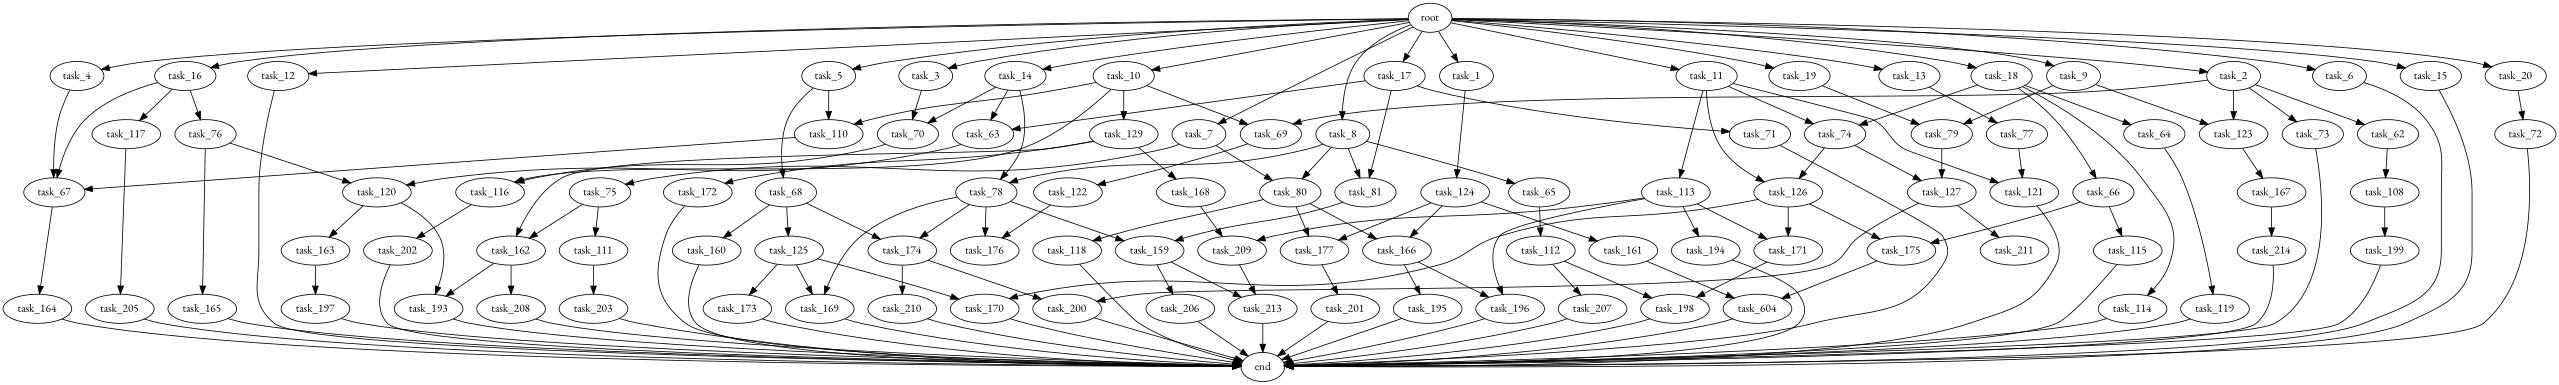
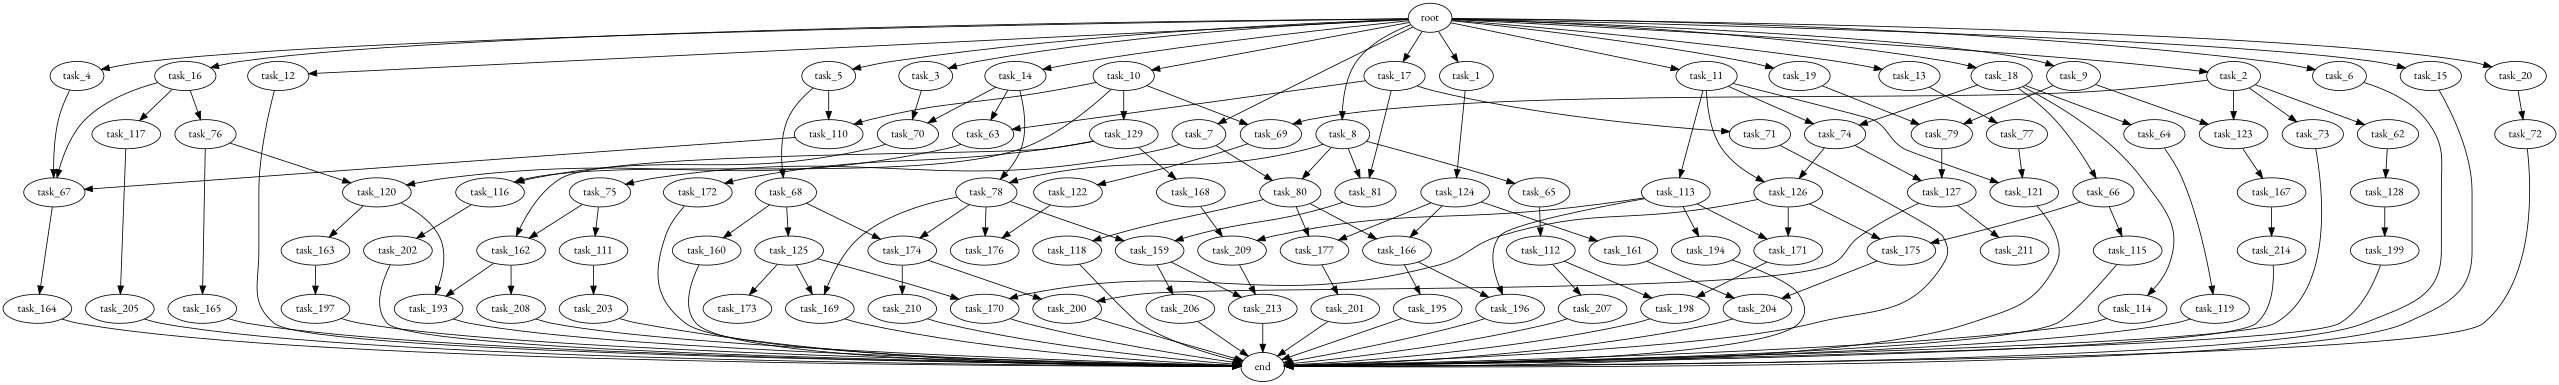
node "task_108": label "task_108" -> "task_128"
node "task_604": label "task_604" -> "task_204"
edge "task_173" -> "end": removed
